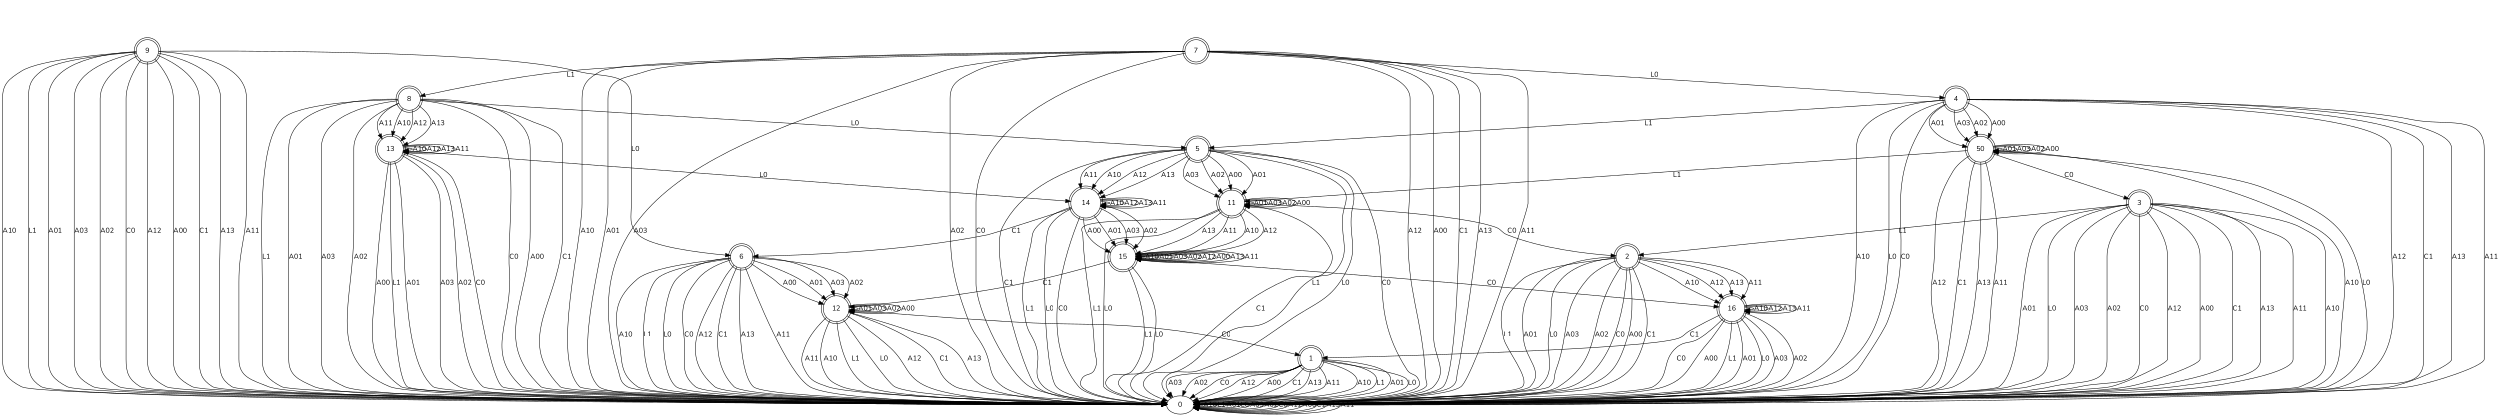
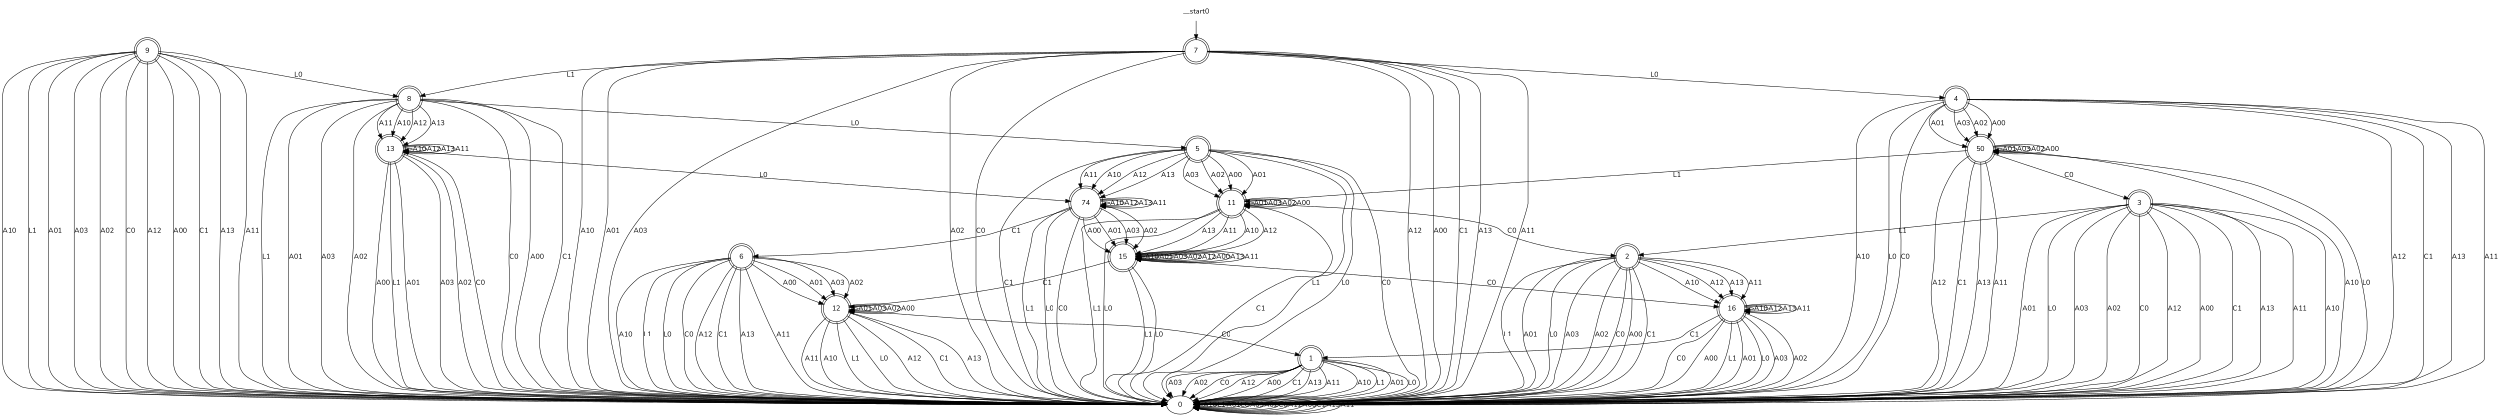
node "__start0": added
edge "9" -> "6": now "9" -> "8"
edge "4" -> "5": removed, label "L1"
node "14": label "14" -> "74"
